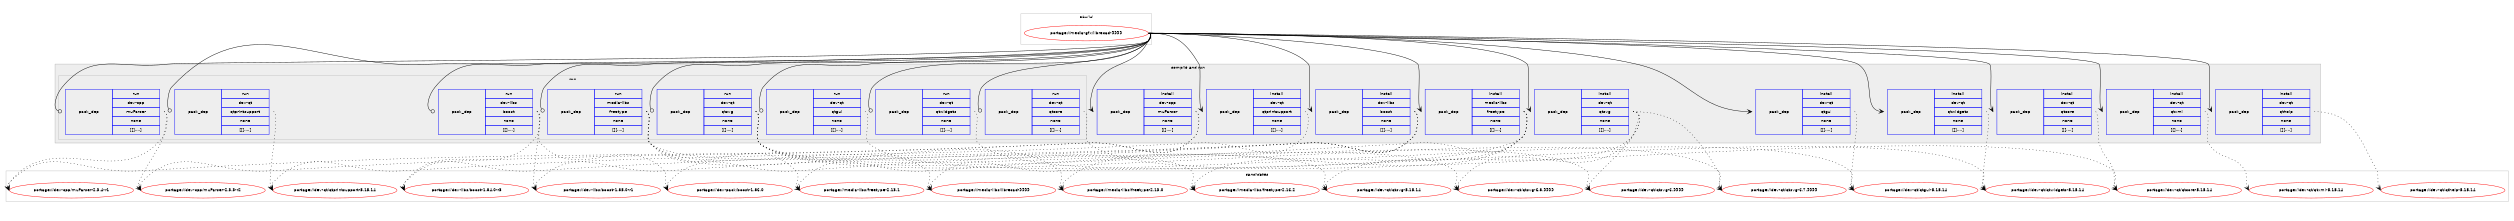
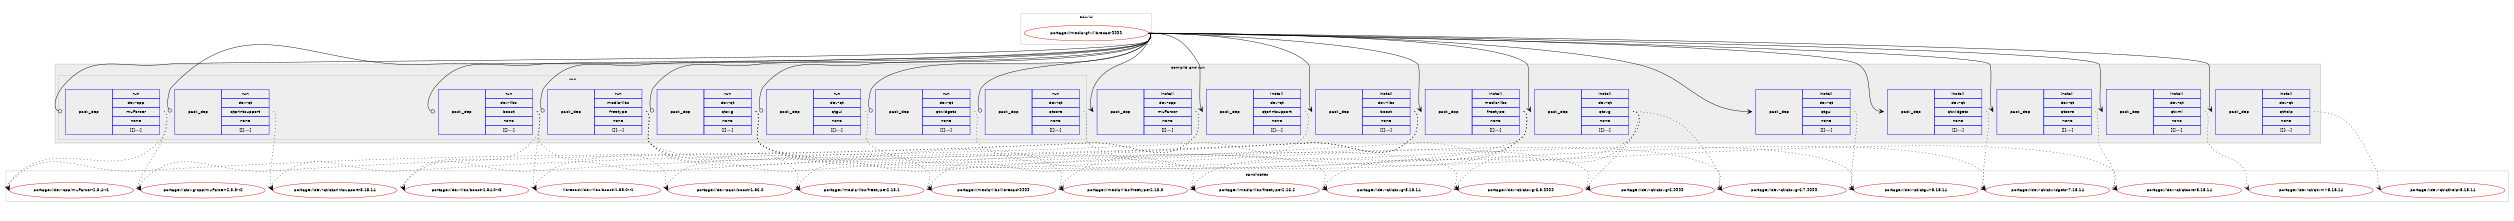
node "portage://dev-cpp/muParser-2.3.3-r2": label "portage://dev-cpp/muParser-2.3.3-r2" -> "portage://qtsvg-cpp/muParser-2.3.3-r2"
node "portage://dev-libs/boost-1.85.0-r1": label "portage://dev-libs/boost-1.85.0-r1" -> "librecad://dev-libs/boost-1.85.0-r1"
node "portage://dev-qt/qtwidgets-5.15.14": label "portage://dev-qt/qtwidgets-5.15.14" -> "portage://dev-qt/qtwidgets-7.15.14"
